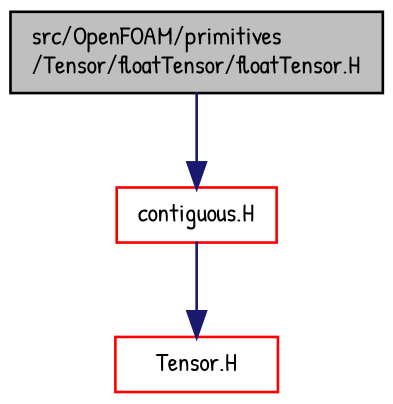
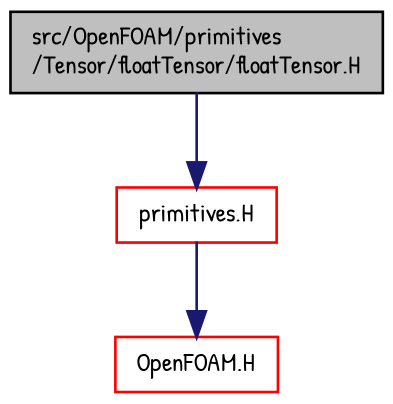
node "contiguous.H": label "contiguous.H" -> "primitives.H"
node "Tensor.H": label "Tensor.H" -> "OpenFOAM.H"
